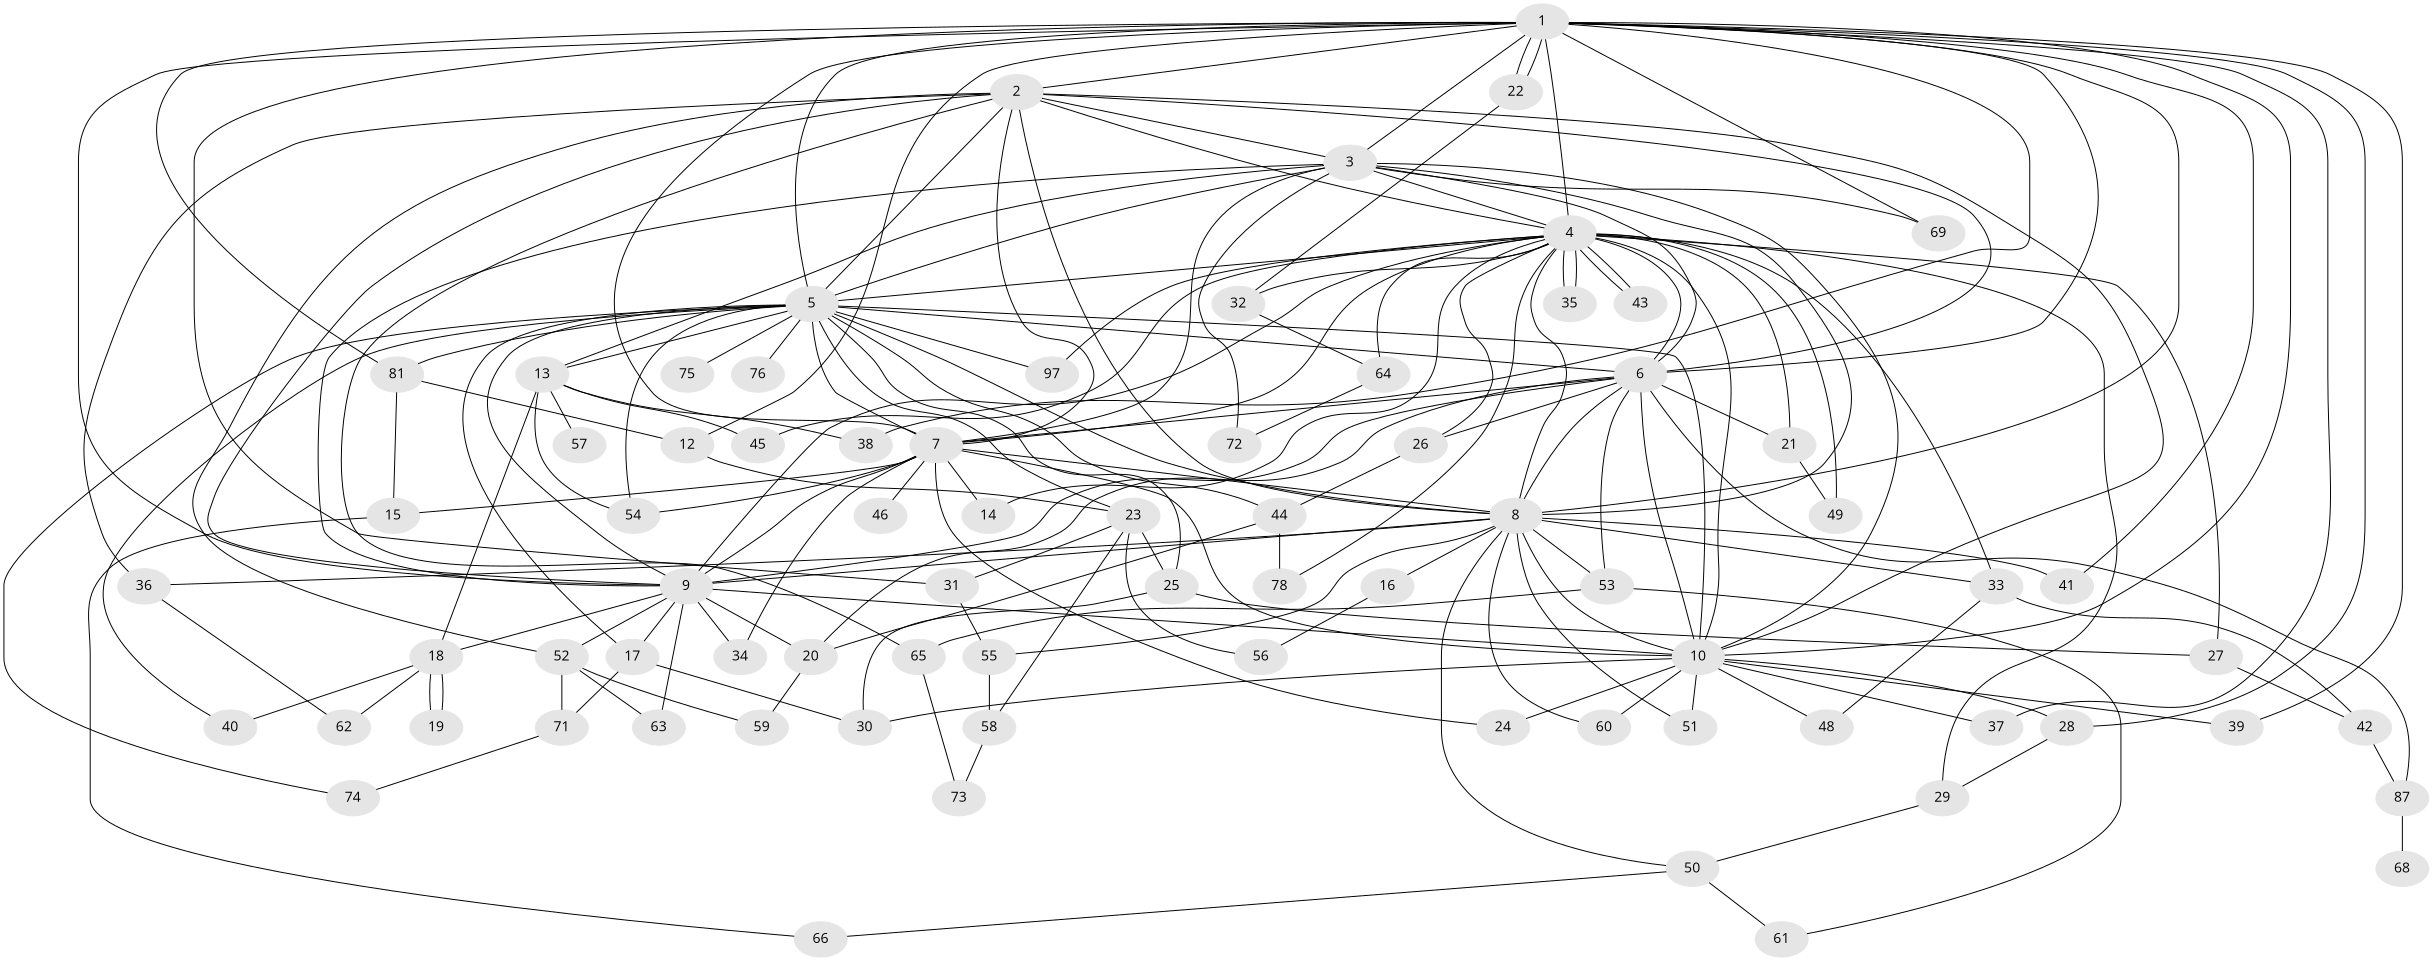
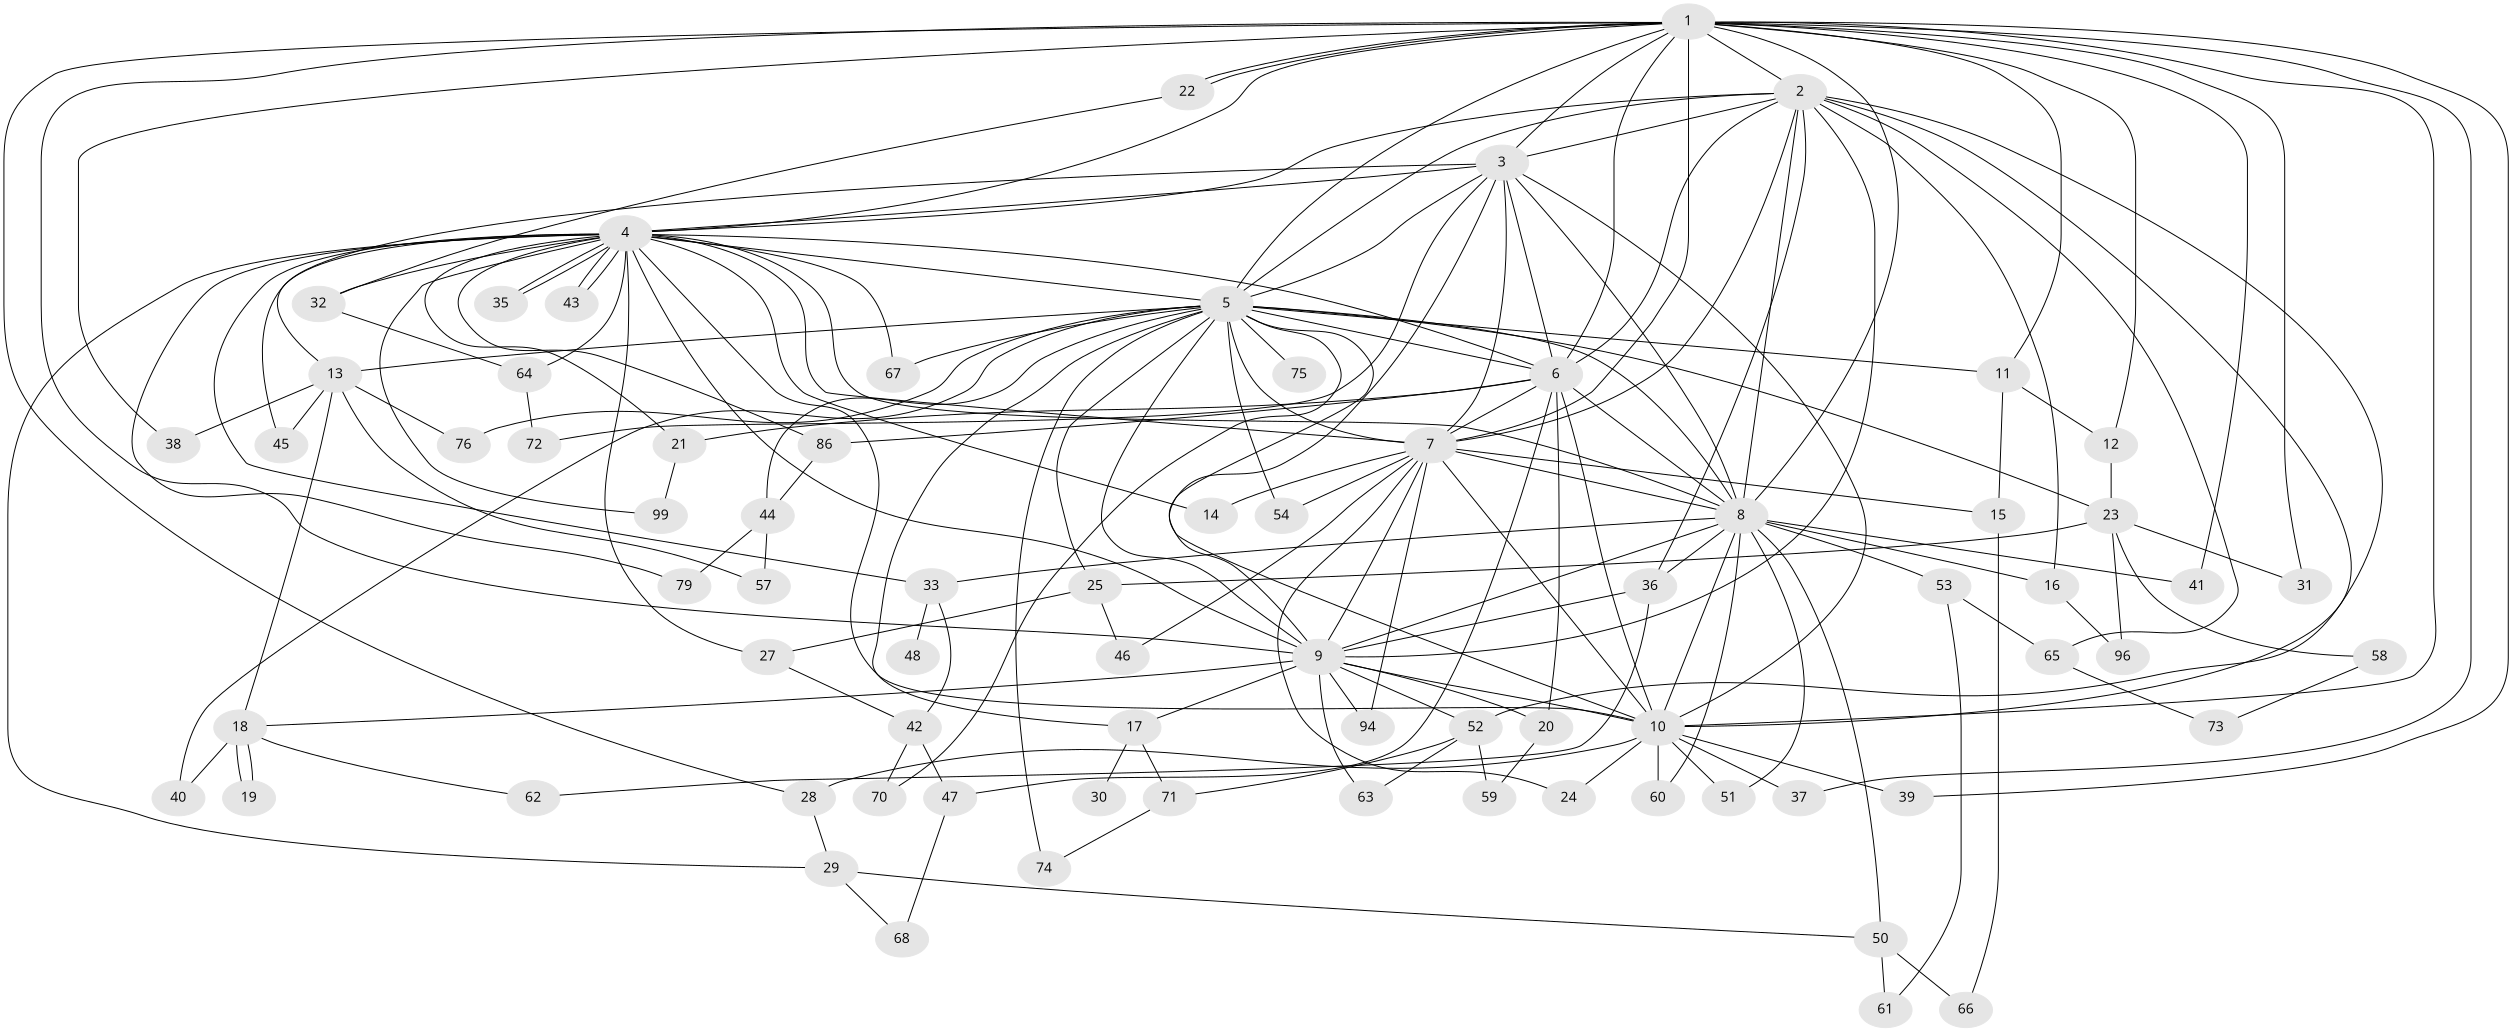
node "69": removed
edge "2" -- "16": added
node "81": label "81" -> "11"
node "97": label "97" -> "67"
node "26": label "26" -> "86"
edge "13" -- "54": now "13" -- "76"
edge "6" -- "9": now "36" -- "9"
edge "6" -- "53": removed
node "49": label "49" -> "99"
node "78": label "78" -> "79"
edge "44" -- "20": now "44" -- "57"
edge "25" -- "30": now "25" -- "46"
node "34": label "34" -> "94"
node "55": removed
node "56": label "56" -> "96"
edge "10" -- "30": removed
edge "10" -- "48": removed
node "70": added
node "87": label "87" -> "47"
edge "29" -- "68": added
